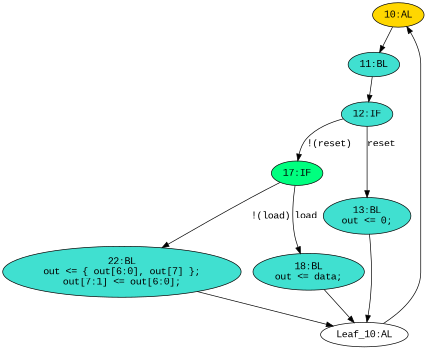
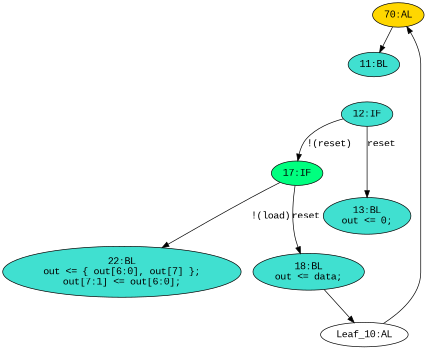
node "10:AL": label "10:AL" -> "70:AL"
edge "11:BL" -> "12:IF": removed
edge "17:IF" -> "18:BL out <= data;": label "load" -> "reset"
edge "13:BL out <= 0;" -> "Leaf_10:AL": removed
edge "22:BL out <= { out[6:0], out[7] }; out[7:1] <= out[6:0];" -> "Leaf_10:AL": removed
